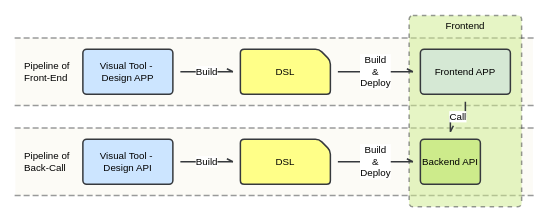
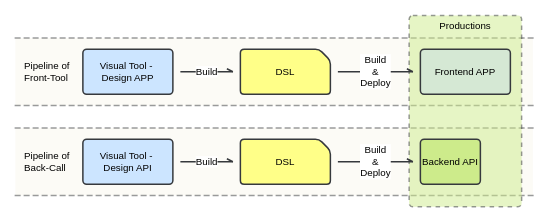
node "Frontend": label "Frontend" -> "Productions"
node "Pipeline of Front-End": label "Pipeline of Front-End" -> "Pipeline of Front-Tool"
edge "Frontend APP" -> "Backend API": removed, label "Call"
